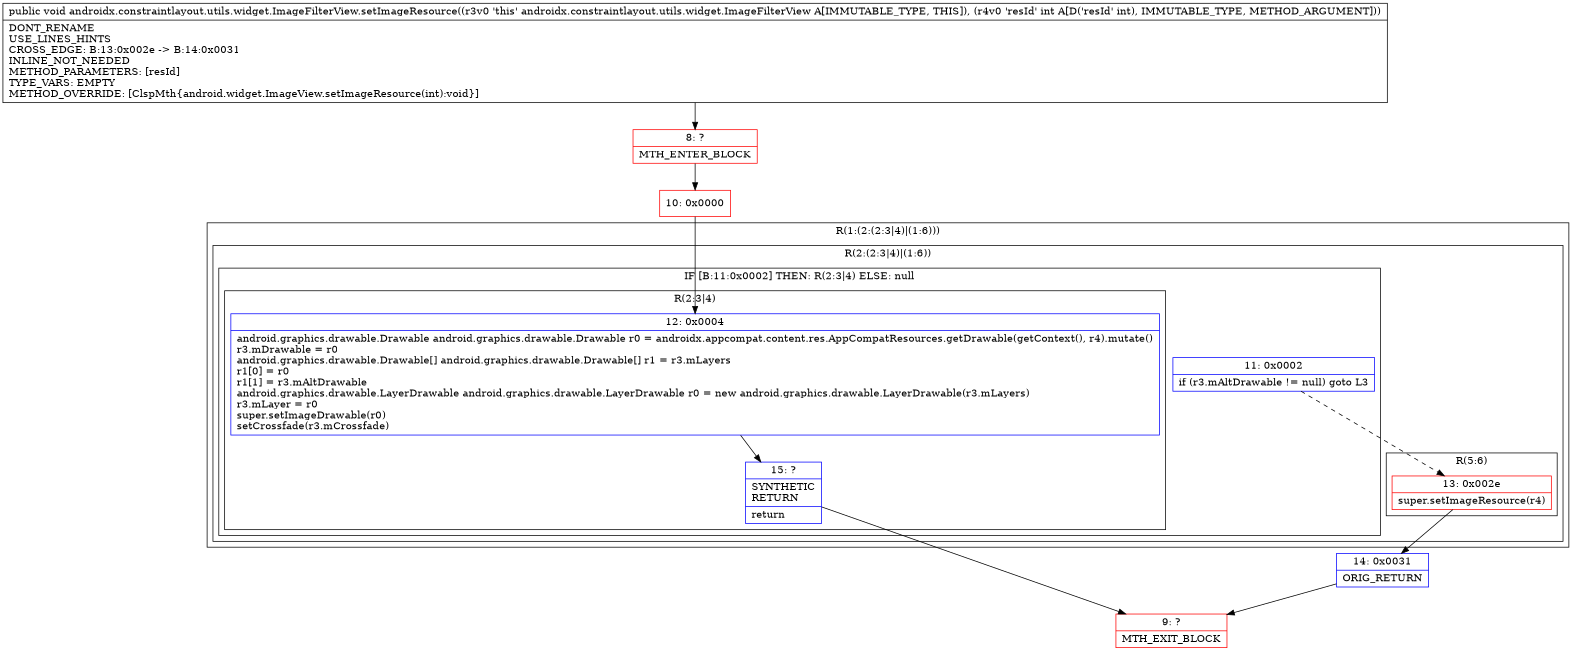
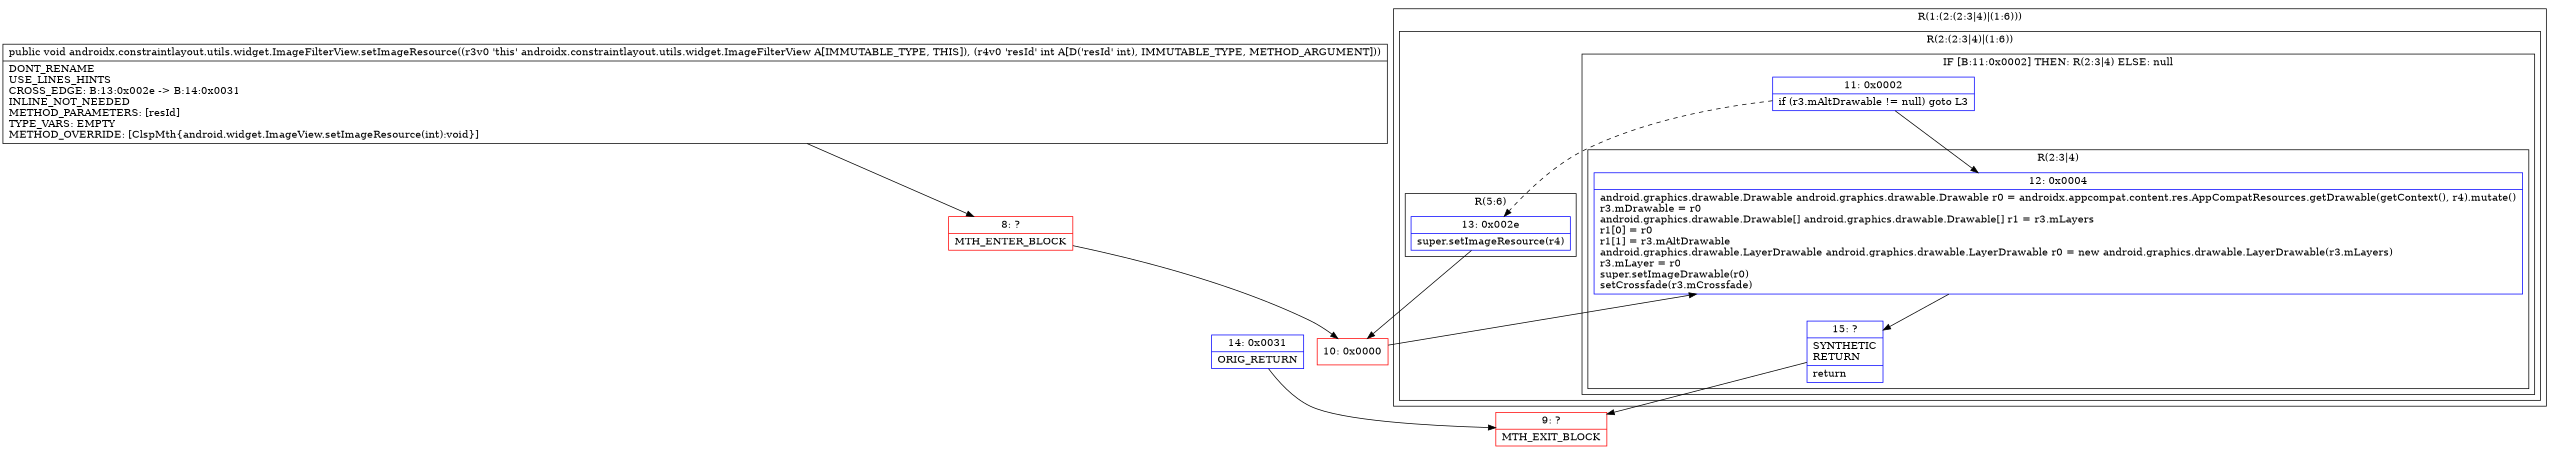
edge "11: 0x0002" -> "12: 0x0004": added
node "13: 0x002e": color red -> blue
edge "13: 0x002e" -> "14: 0x0031": now "13: 0x002e" -> "10: 0x0000"
